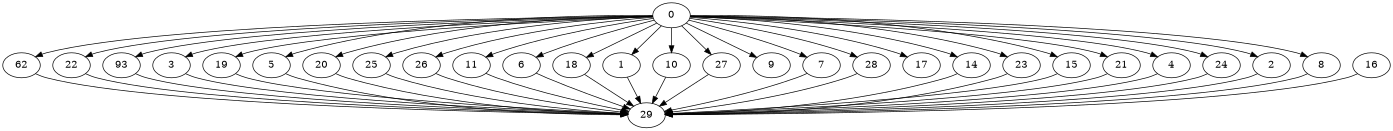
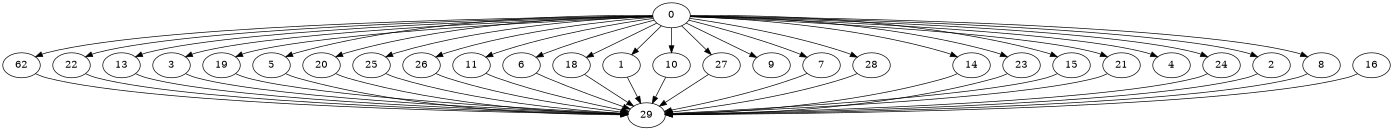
node "93": label "93" -> "13"
node "17": removed
edge "4" -> "29": removed
